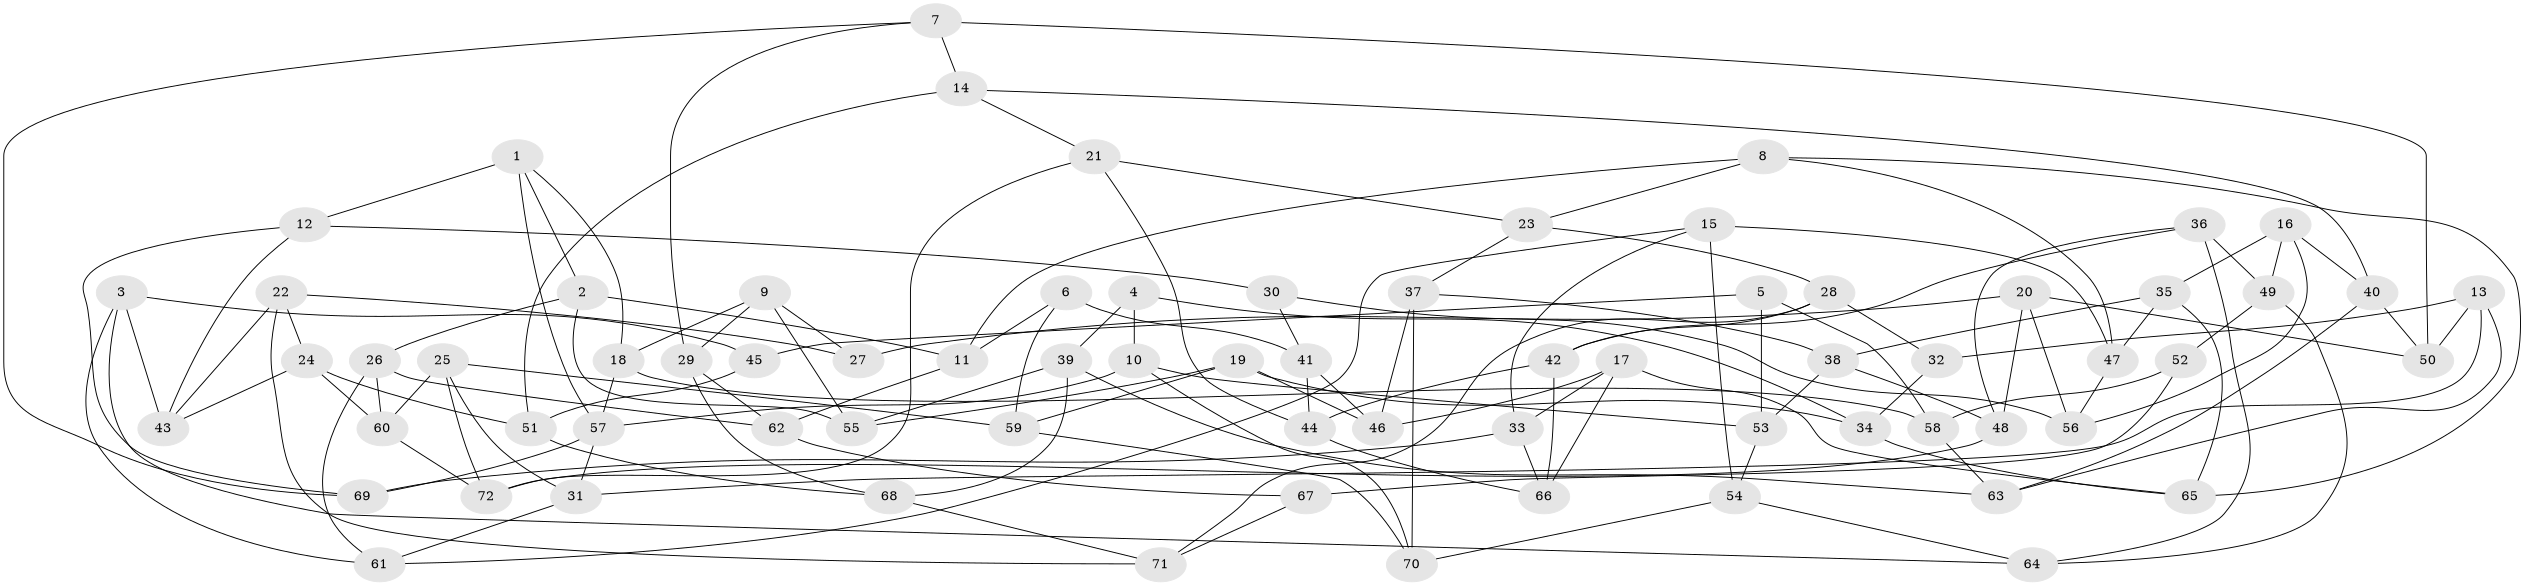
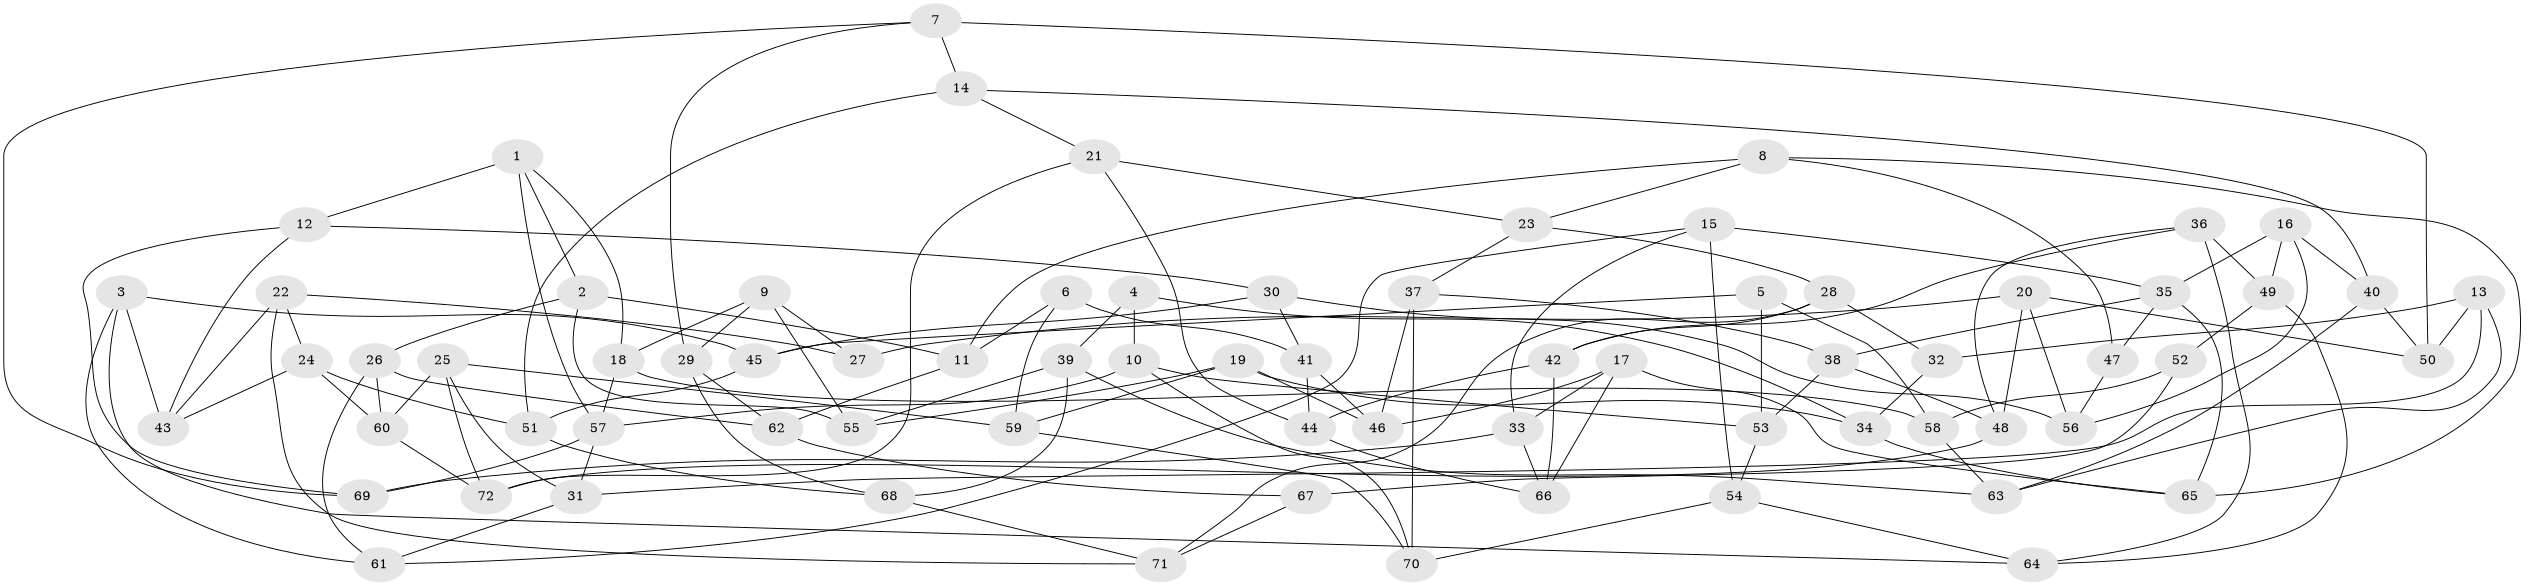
edge "15" -- "47": now "15" -- "35"
edge "30" -- "45": added
